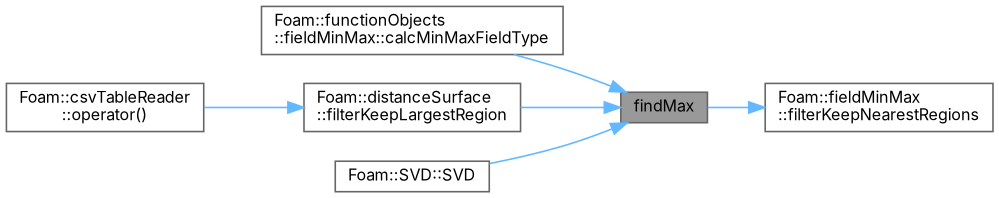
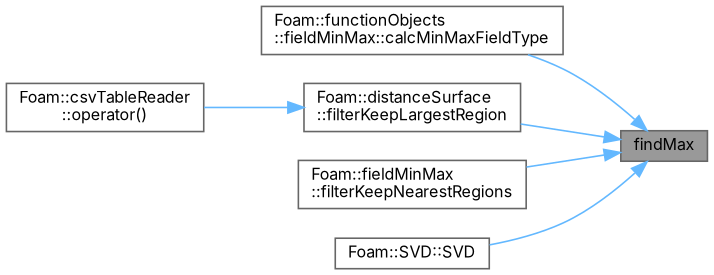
edge "findMax" -> "Foam::fieldMinMax ::filterKeepNearestRegions": reversed
